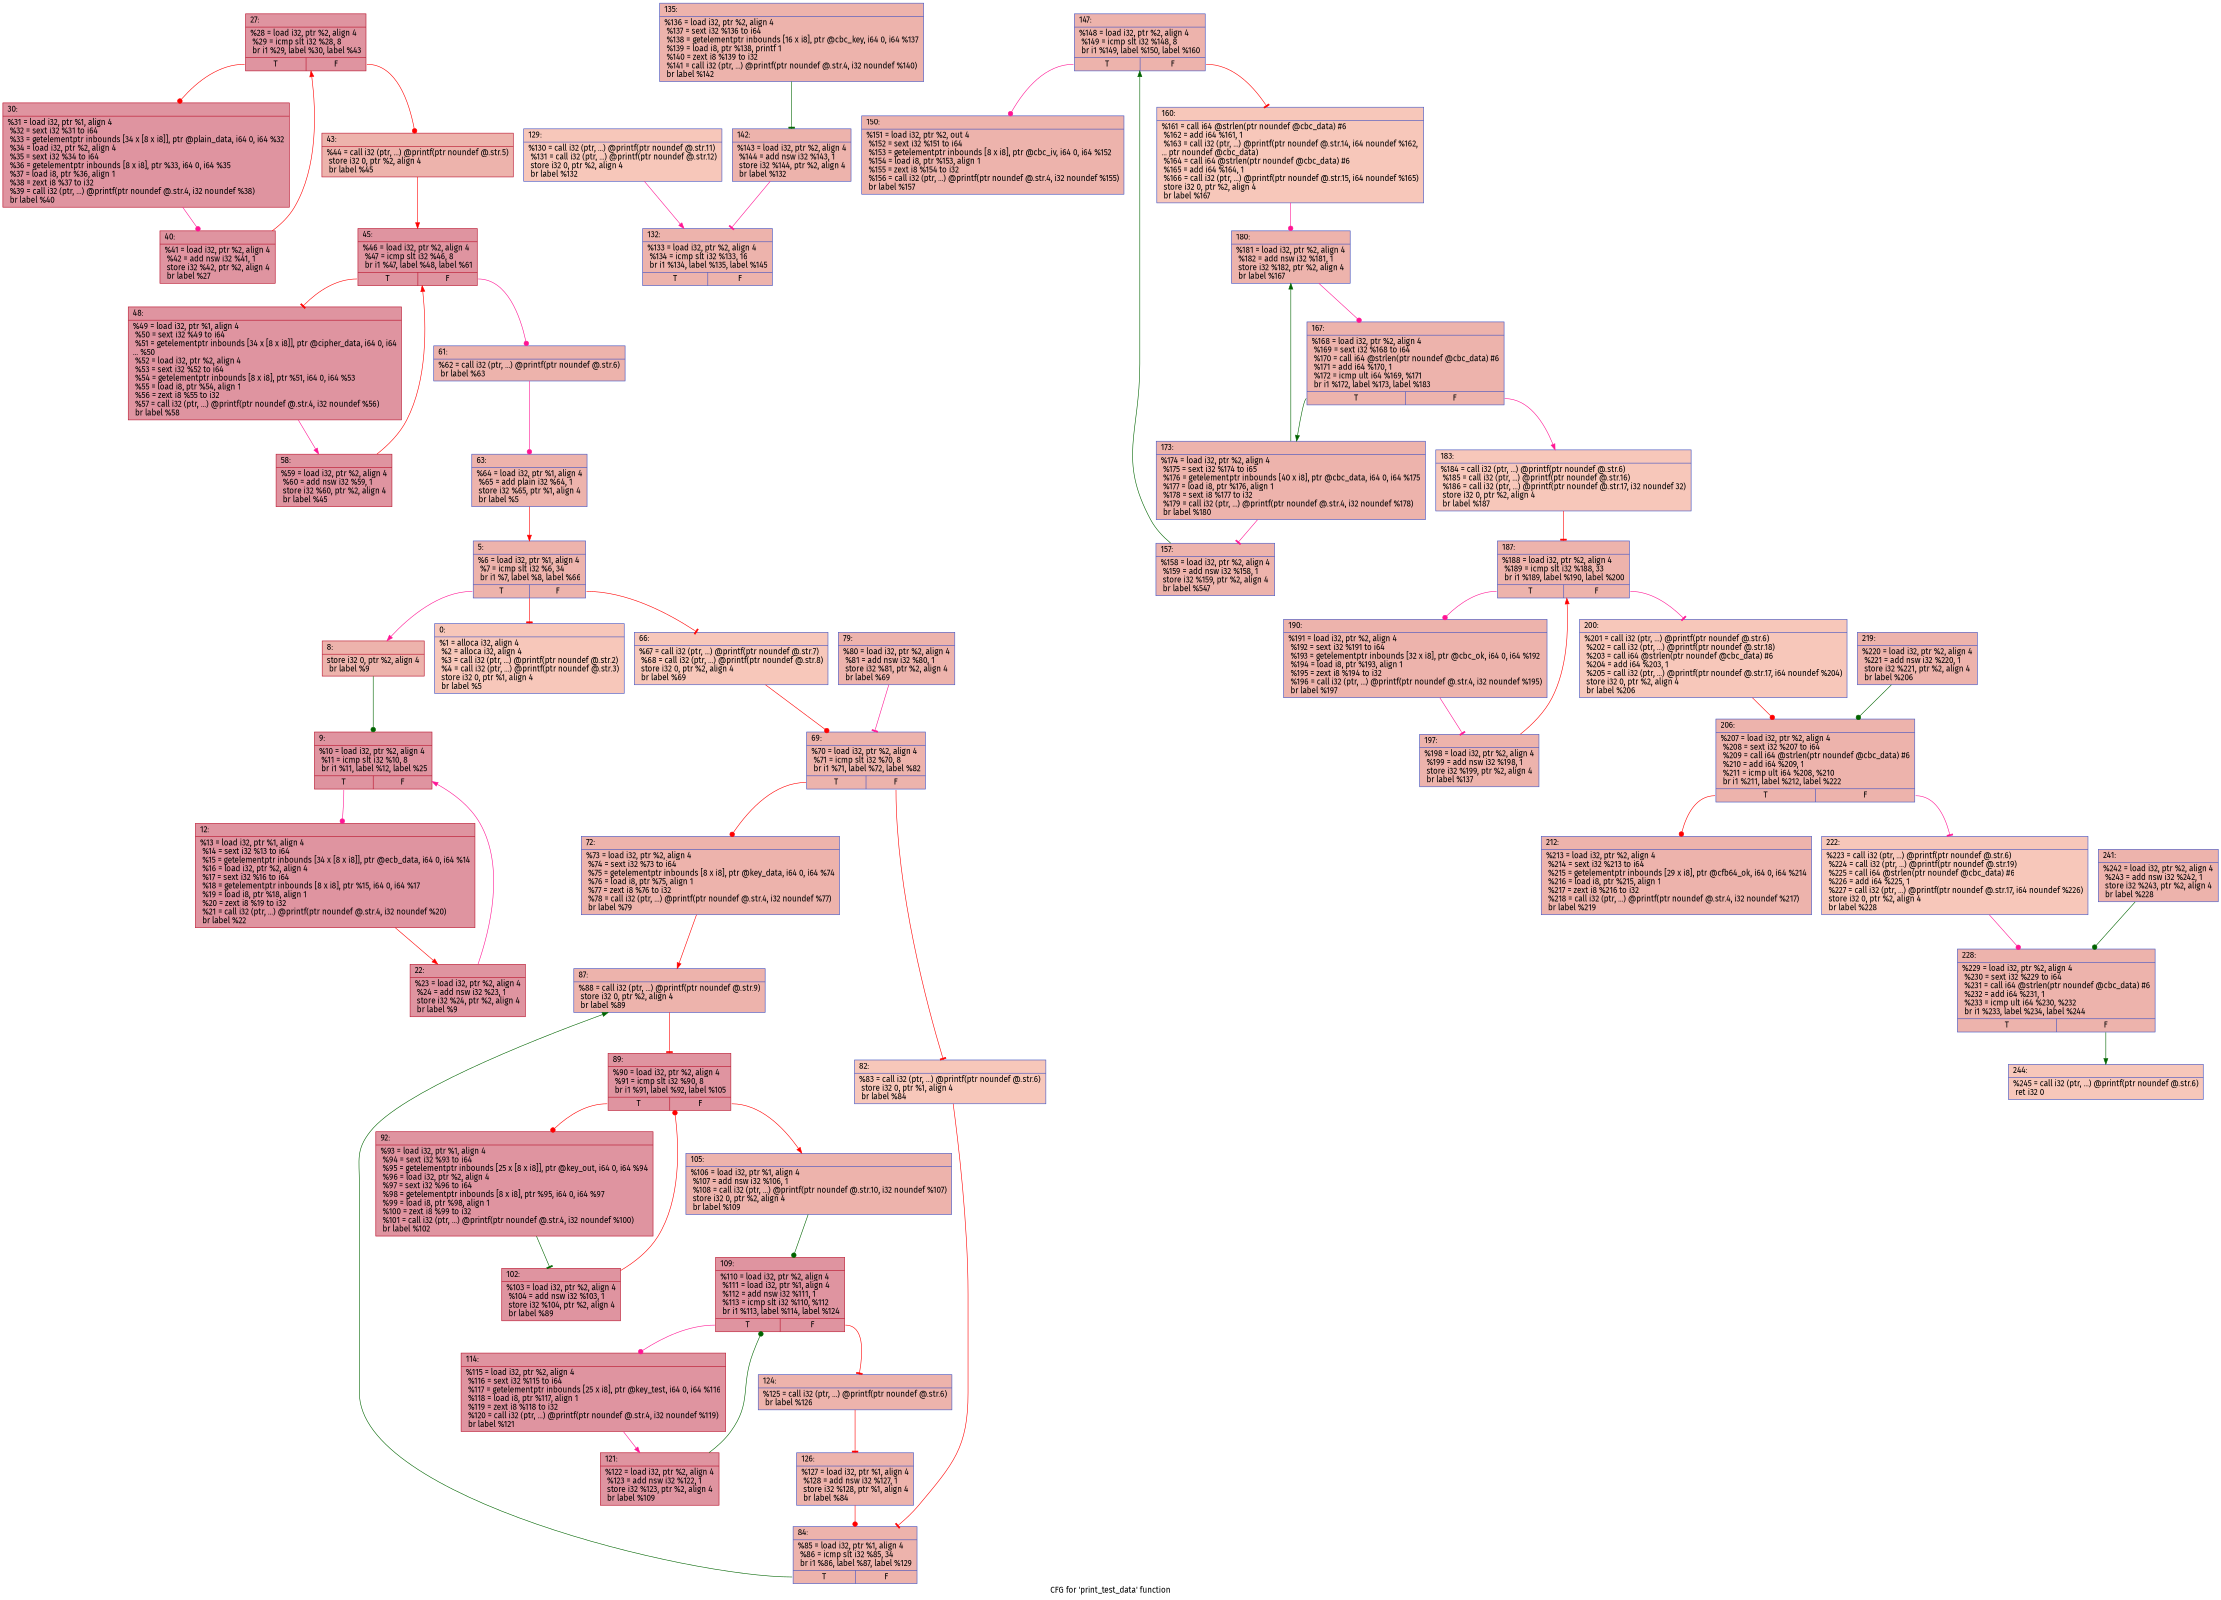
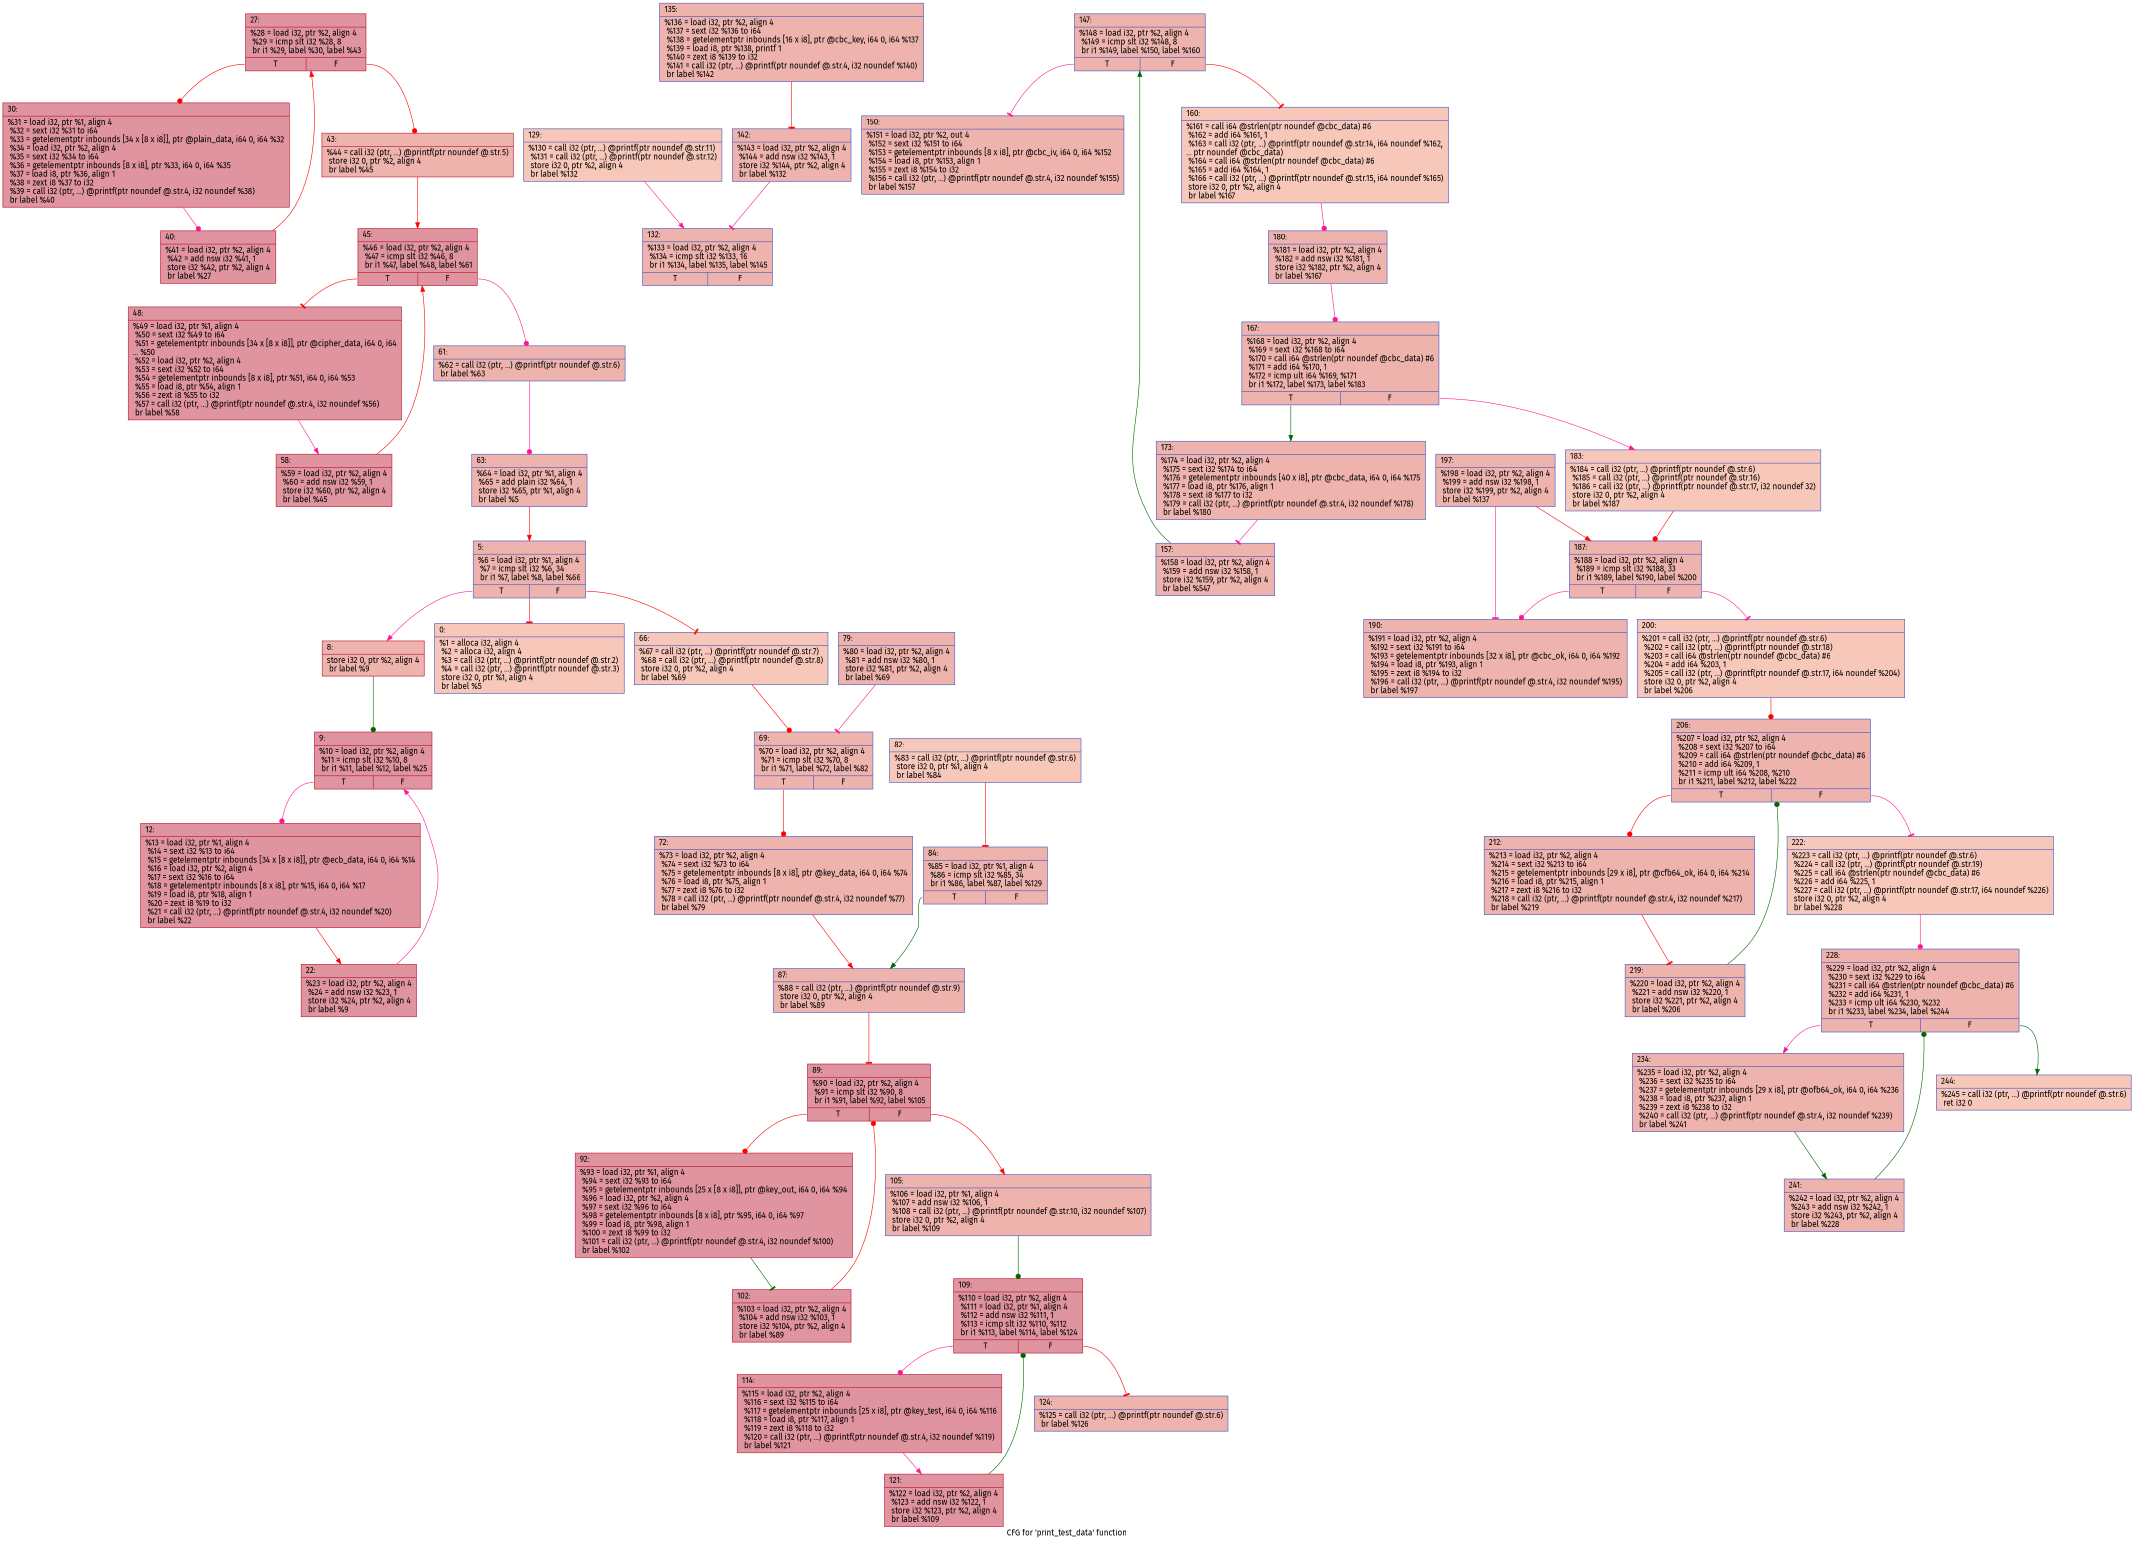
edge "147:" -> "150:": arrowhead dot -> tee
edge "135:" -> "142:": color darkgreen -> red
edge "173:" -> "180:": removed
node "173:": text "%175 = sext i32 %174 to i65" -> "%175 = sext i32 %174 to i64"
edge "183:" -> "187:": arrowhead tee -> dot
edge "190:" -> "197:": reversed
edge "69:" -> "82:": removed
edge "212:" -> "219:": added
node "234:": added
node "126:": removed
